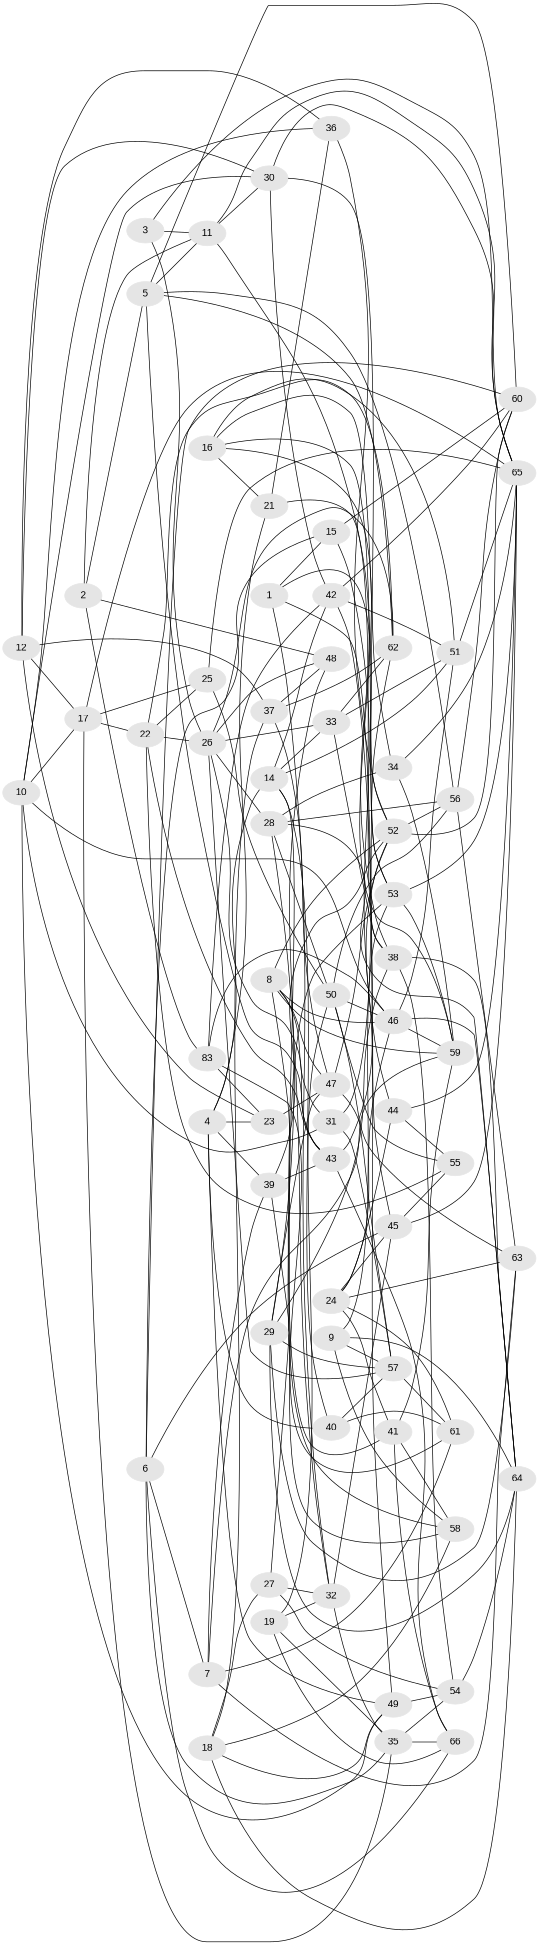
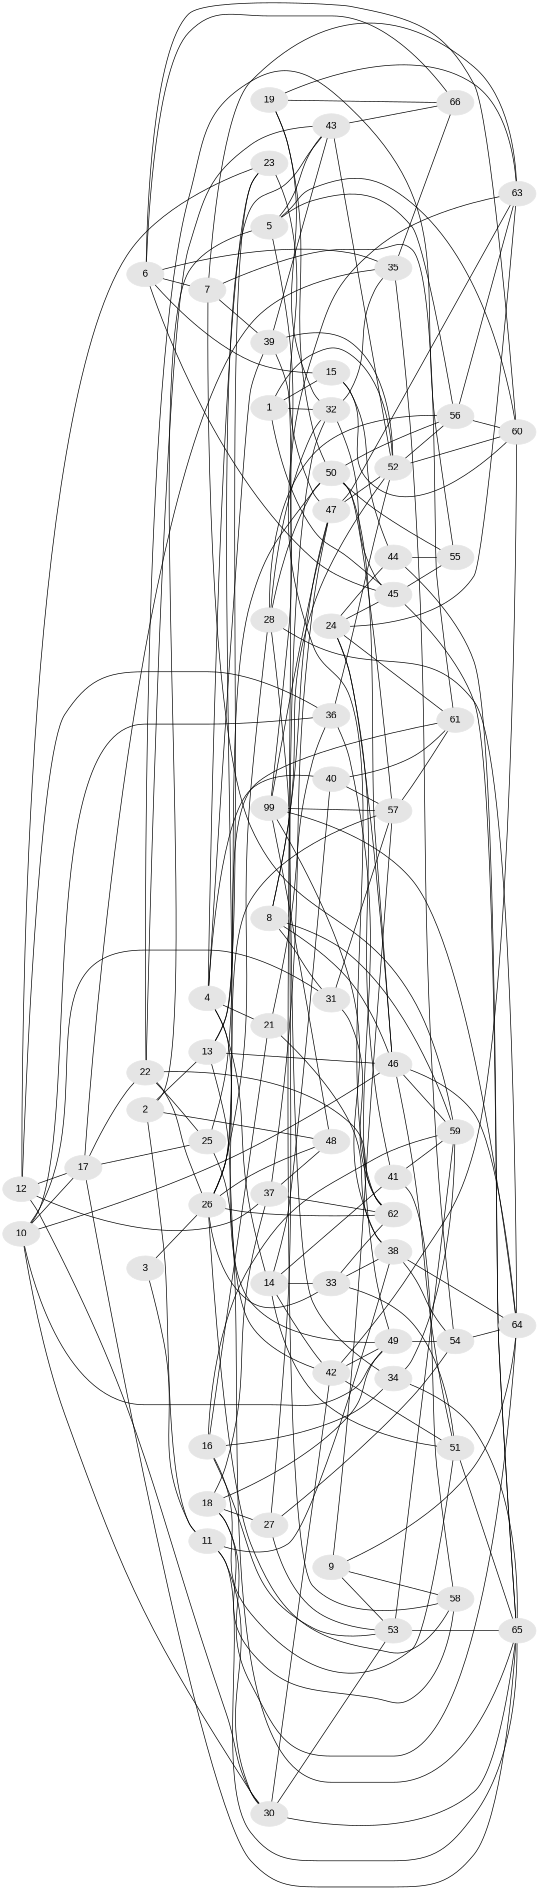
edge "3" -- "65": removed
edge "11" -- "5": removed
edge "36" -- "49": added
node "83": label "83" -> "13"
edge "8" -- "58": now "26" -- "58"
node "29": label "29" -> "99"
edge "41" -- "66": removed
edge "19" -- "35": now "19" -- "63"
